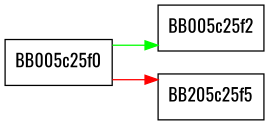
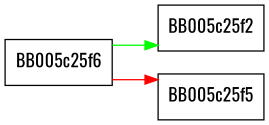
node "BB005c25f0": label "BB005c25f0" -> "BB005c25f6"
node "BB205c25f5": label "BB205c25f5" -> "BB005c25f5"
